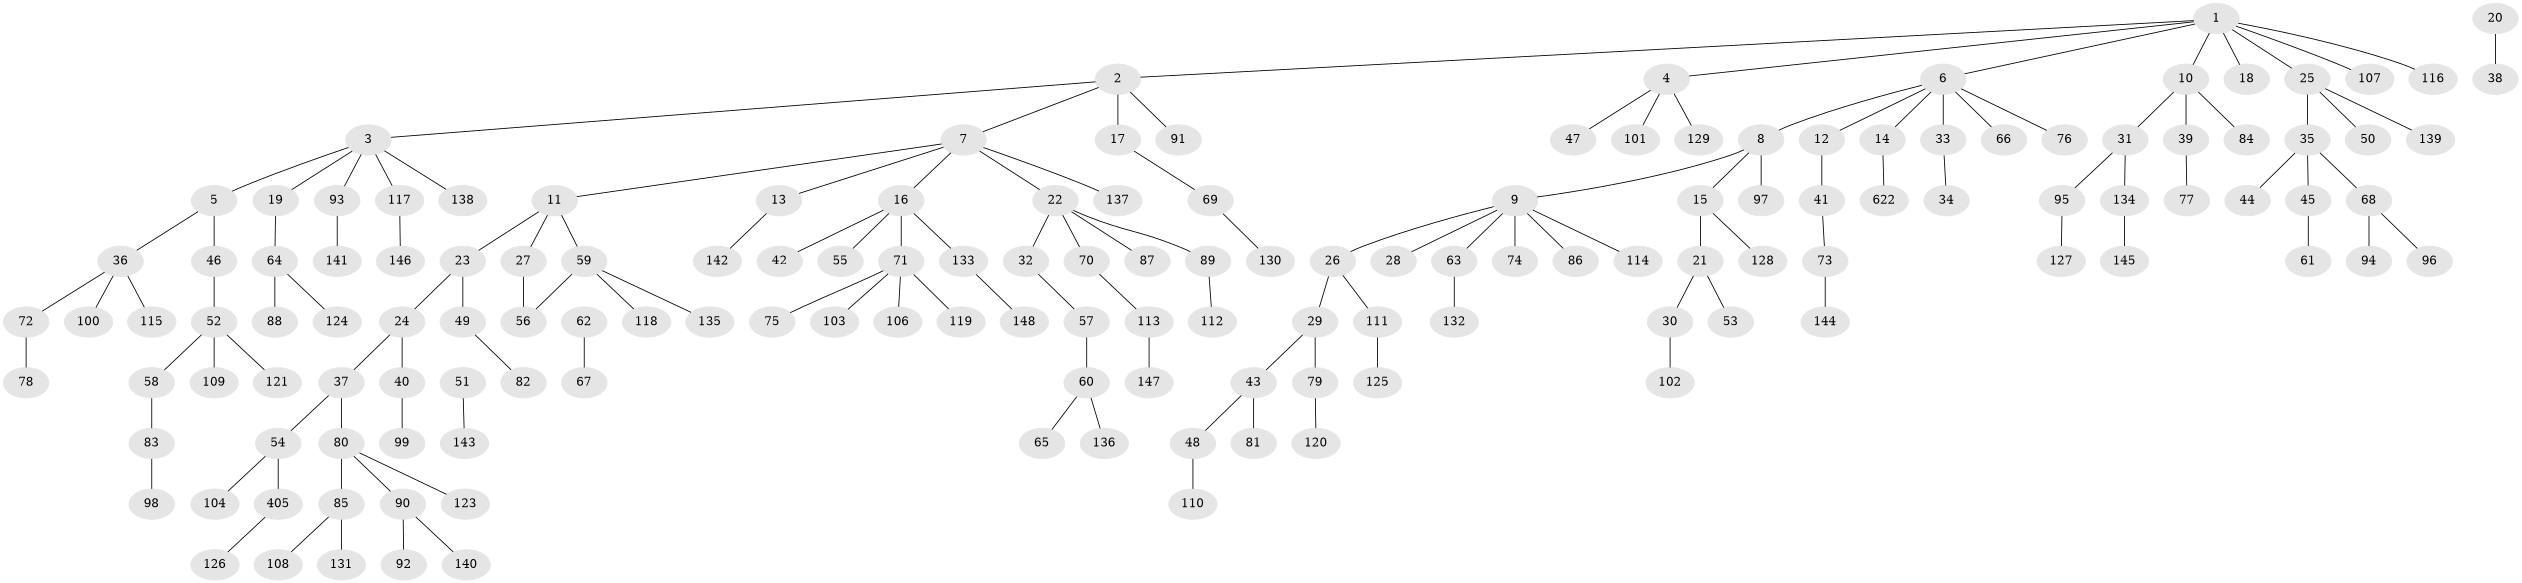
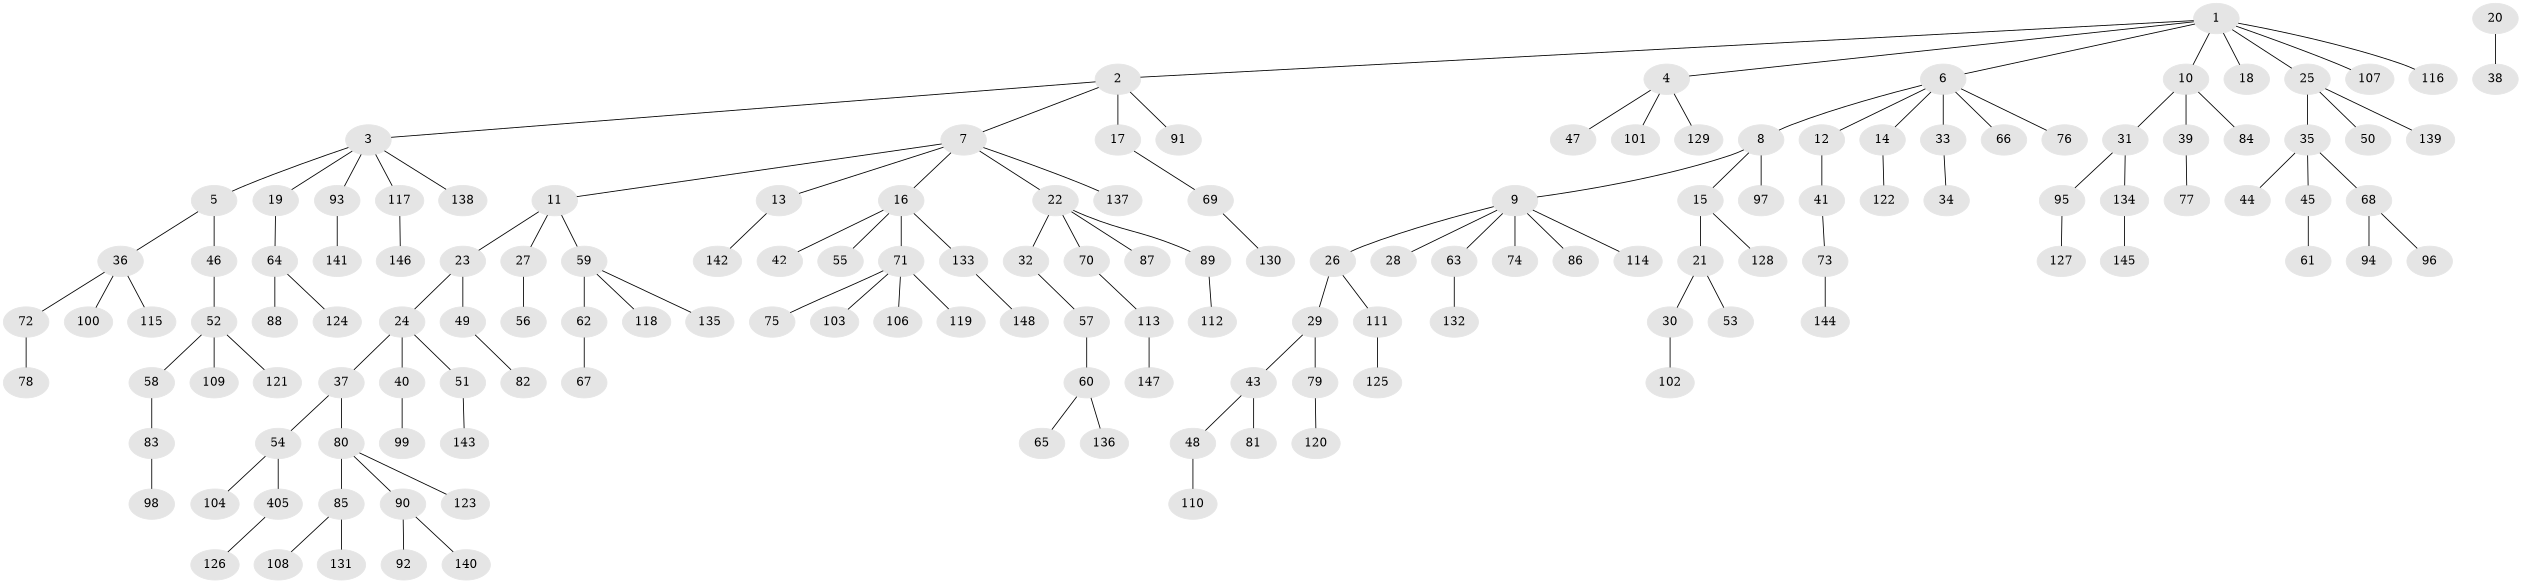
node "622": label "622" -> "122"
edge "59" -- "56": now "59" -- "62"
edge "24" -- "51": added
